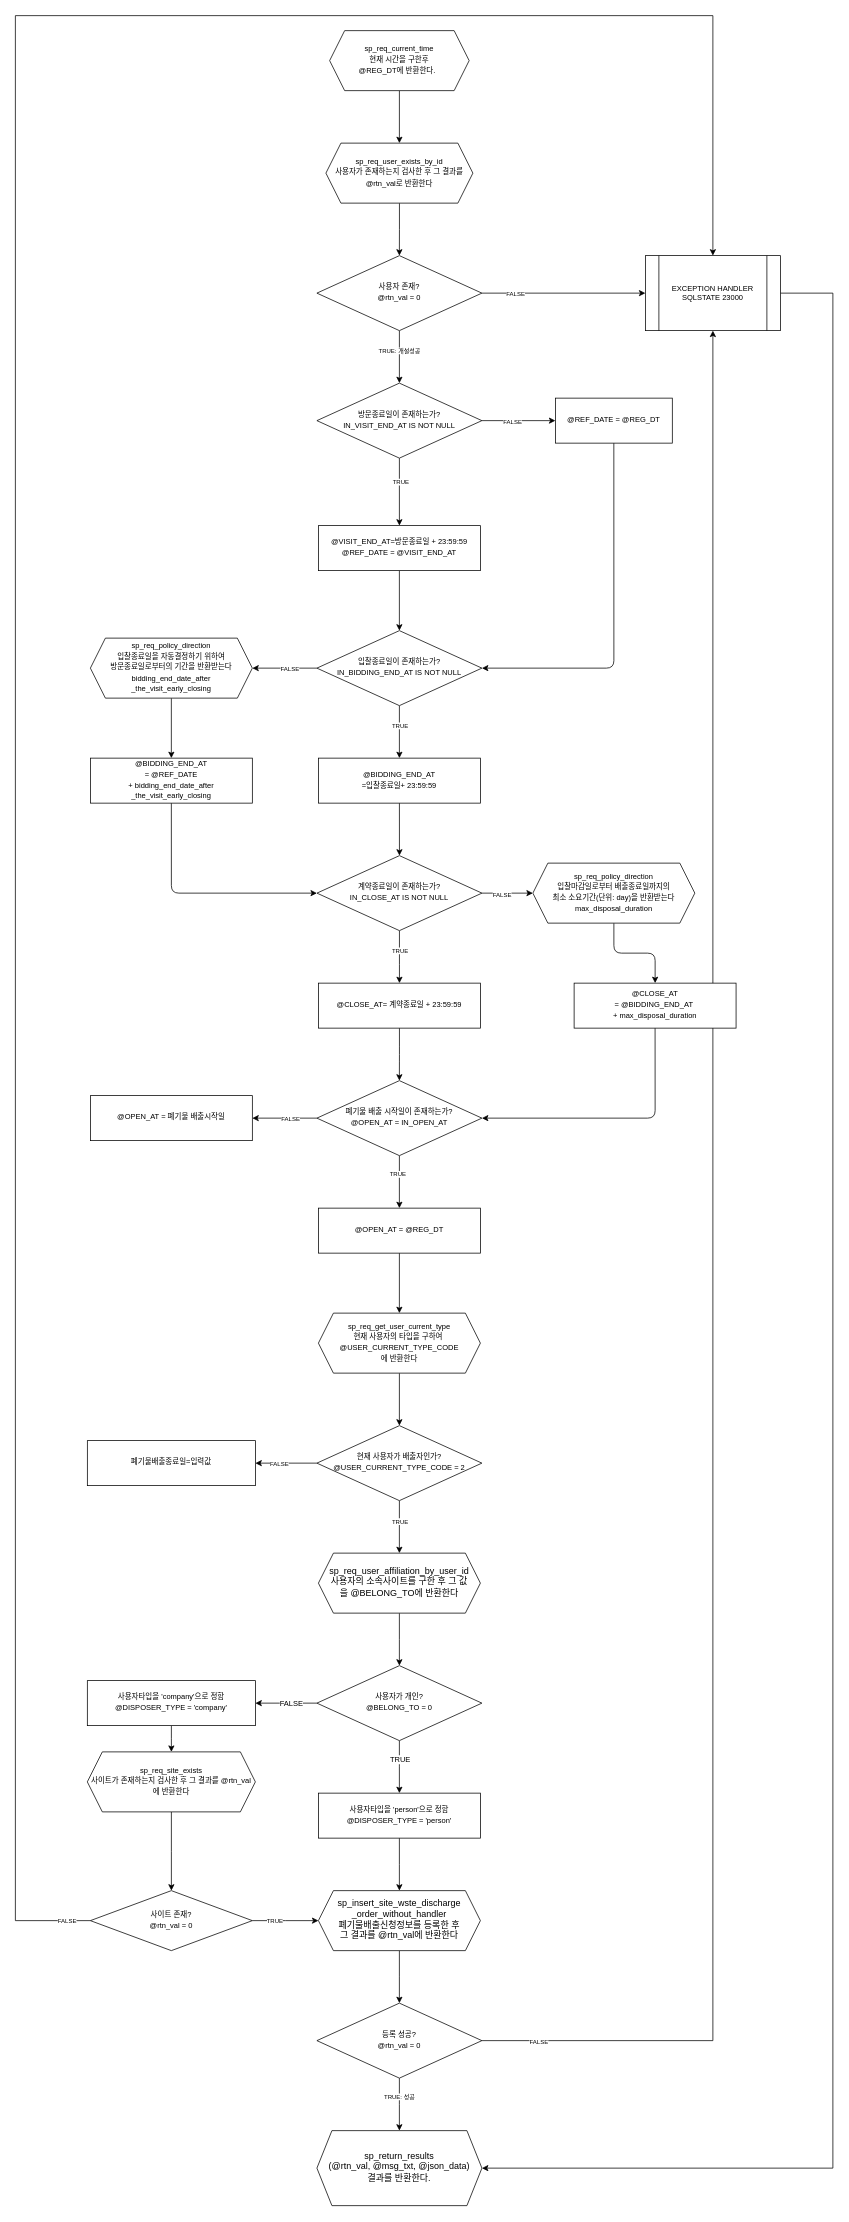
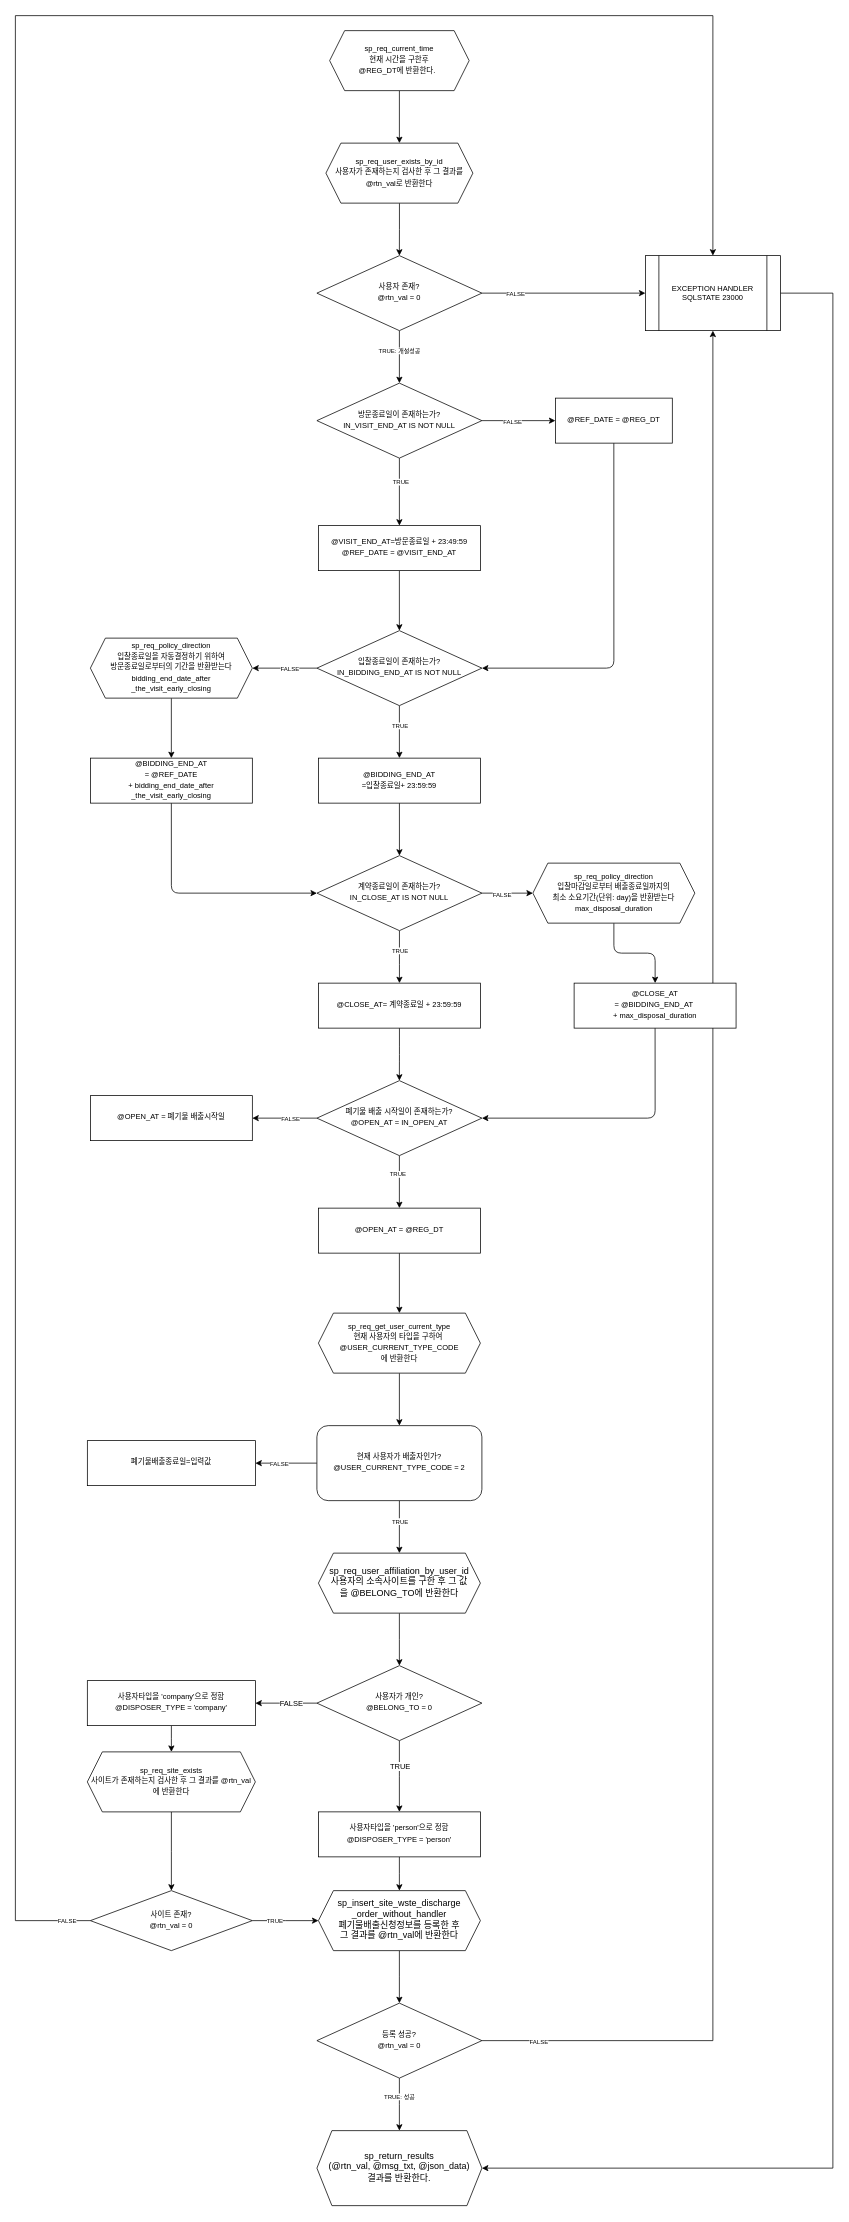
node "@VISIT_END_AT=방문종료일 + 23:59:59 @REF_DATE = @VISIT_END_AT": label "@VISIT_END_AT=방문종료일 + 23:59:59 @REF_DATE = @VISIT_END_AT" -> "@VISIT_END_AT=방문종료일 + 23:49:59 @REF_DATE = @VISIT_END_AT"
node "현재 사용자가 배출자인가?@USER_CURRENT_TYPE_CODE = 2": shape diamond -> rounded rectangle
node "사용자타입을 'person'으로 정함 @DISPOSER_TYPE = 'person'": moved (399, 1815) -> (399, 1834)
